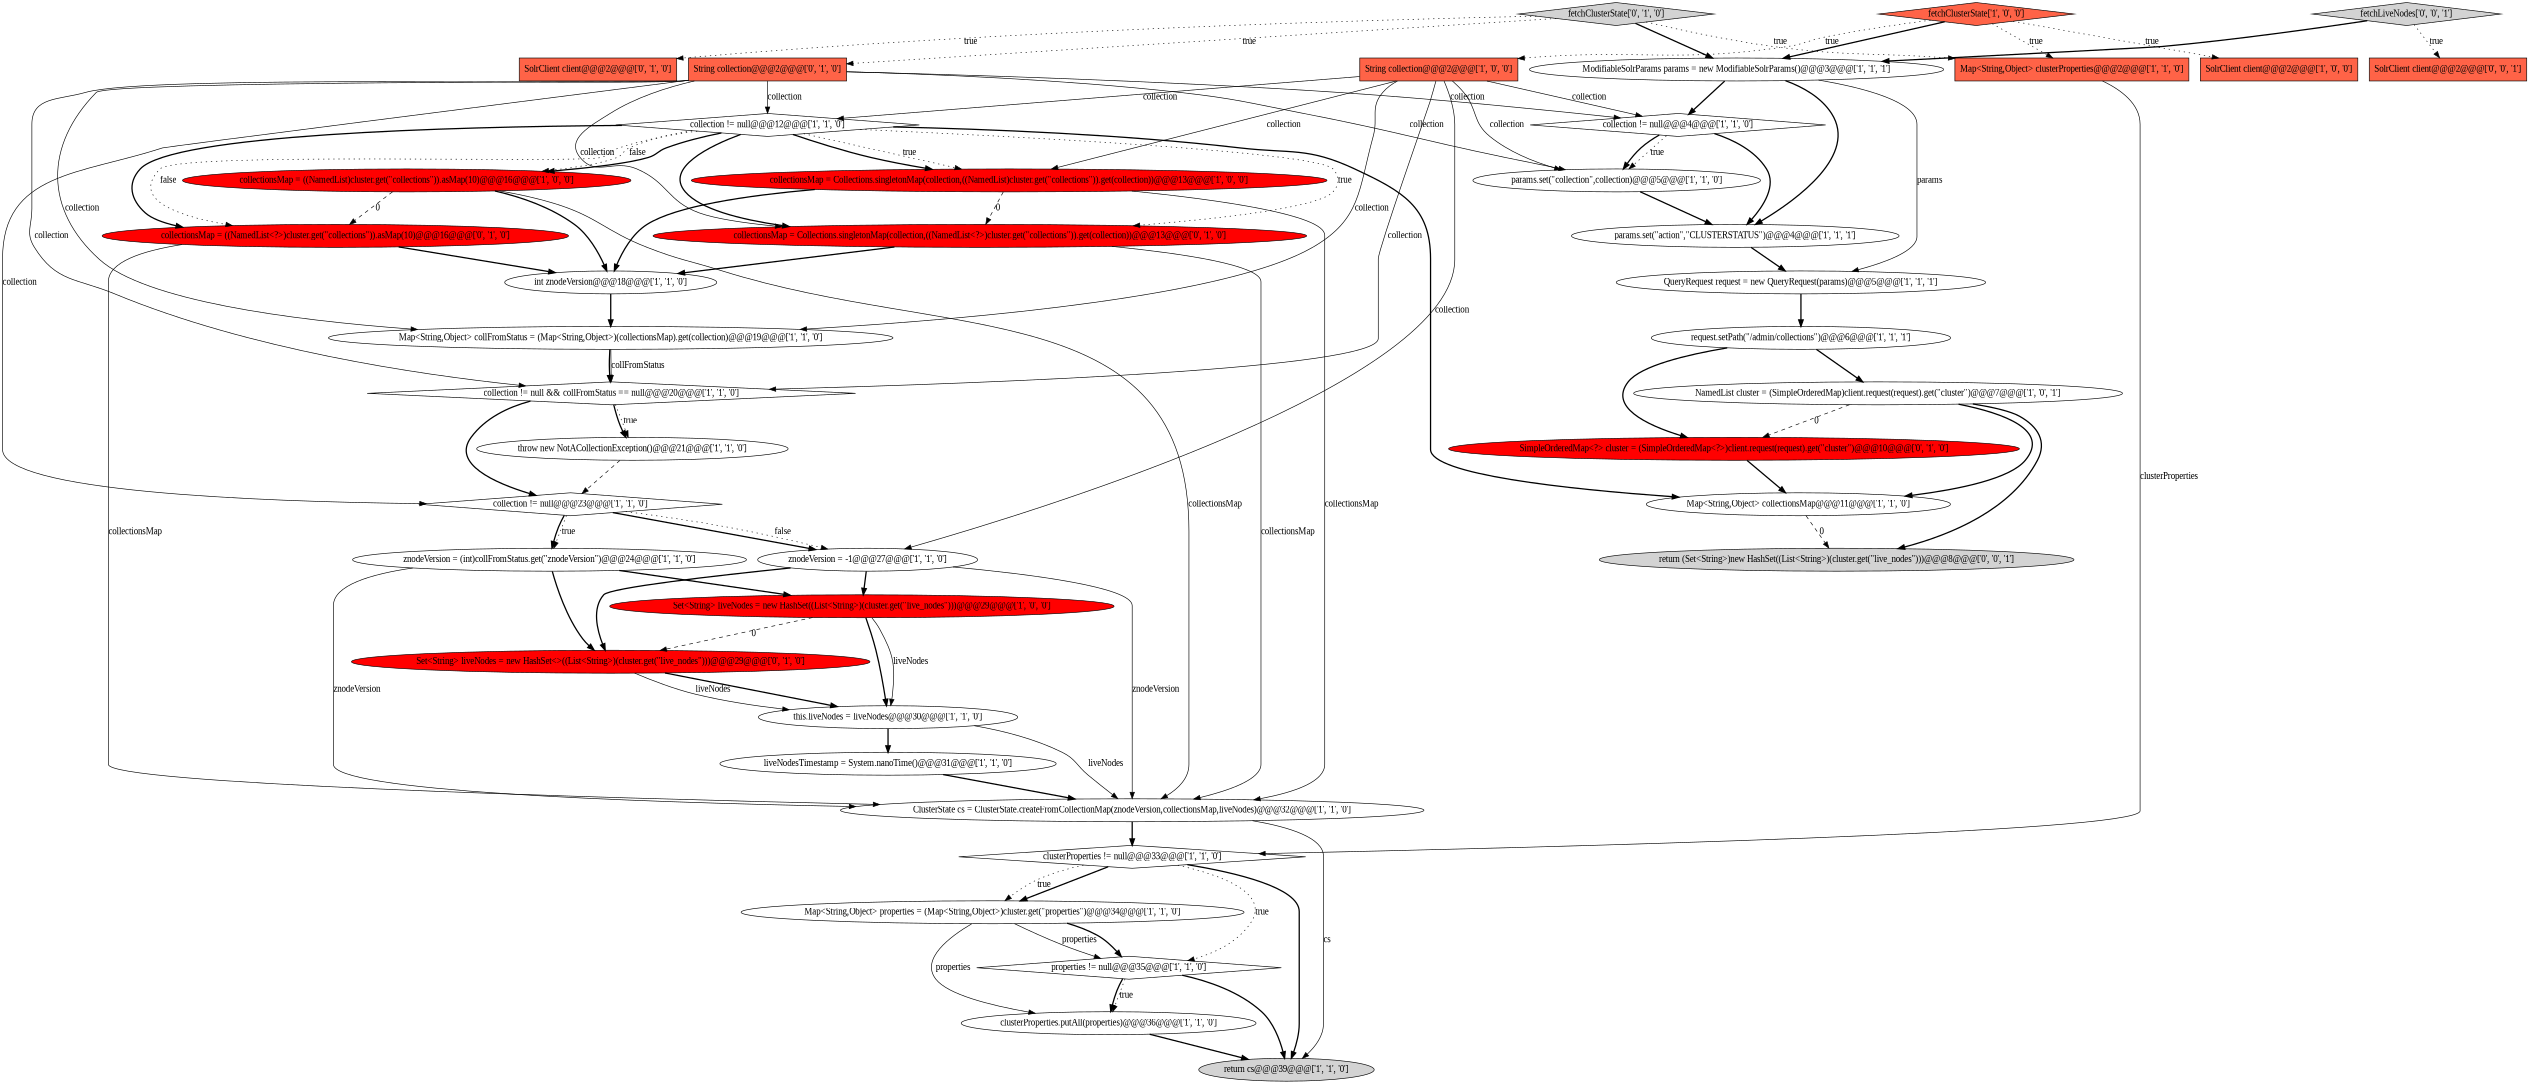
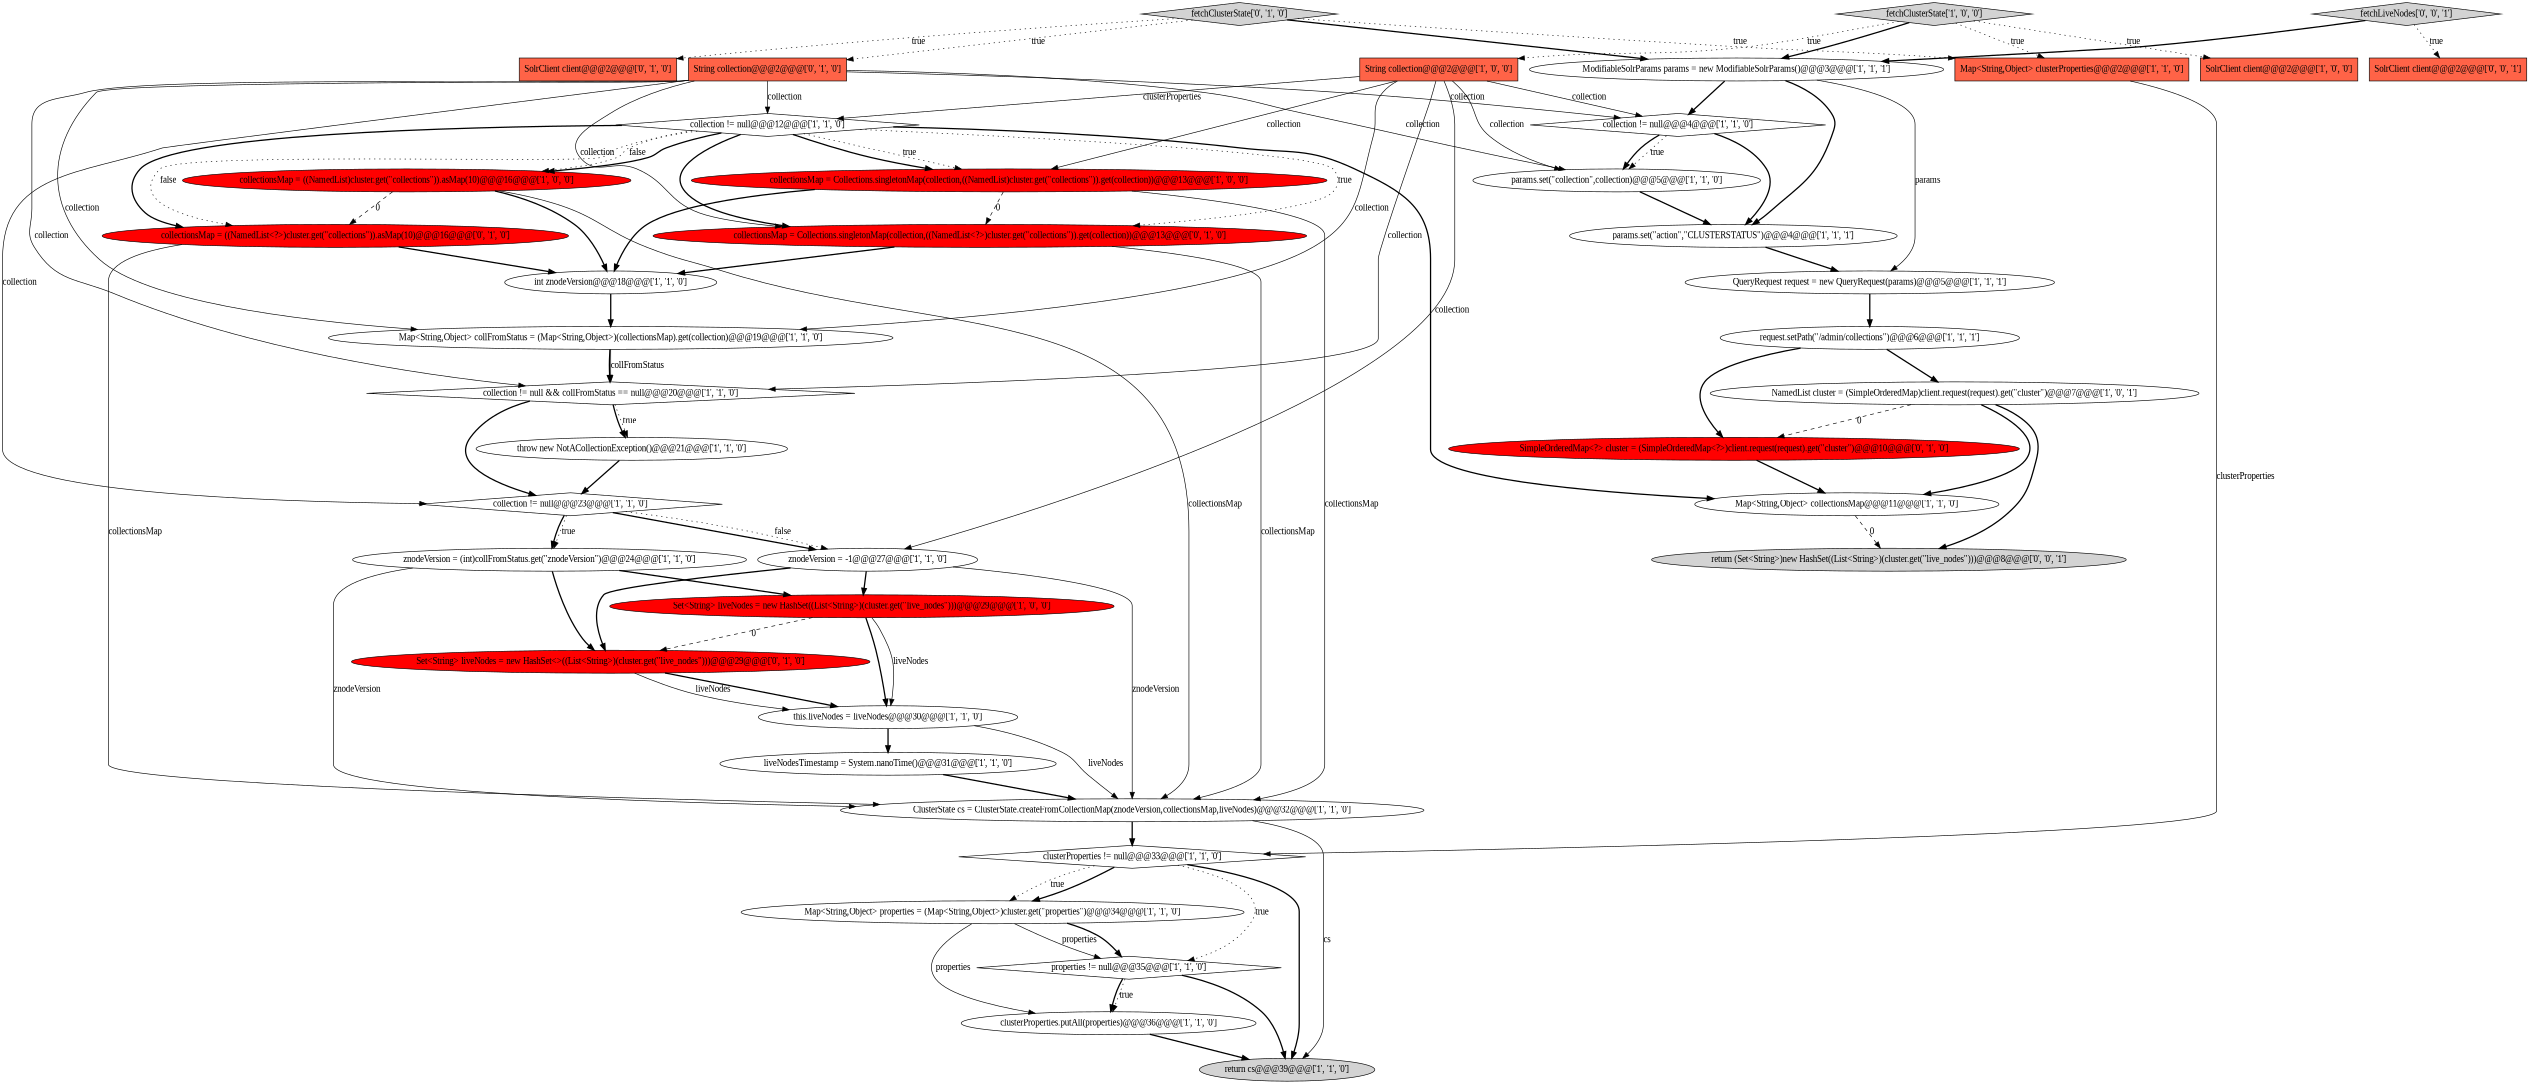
node "fetchClusterState['1', '0', '0']": fillcolor tomato -> lightgray
edge "String collection@@@2@@@['1', '0', '0']" -> "collection != null@@@12@@@['1', '1', '0']": label "collection" -> "clusterProperties"
edge "throw new NotACollectionException()@@@21@@@['1', '1', '0']" -> "collection != null@@@23@@@['1', '1', '0']": style dashed -> bold
